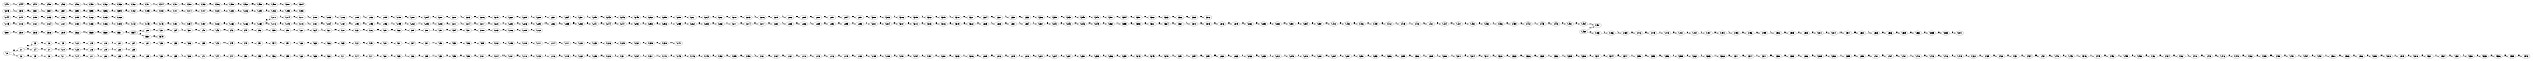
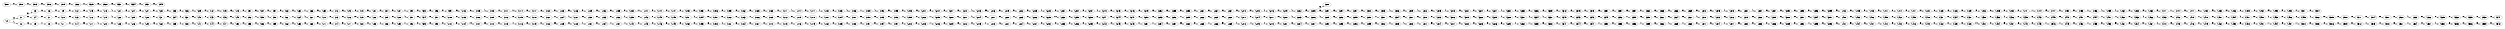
edge "S141" -> "S144": added, label "P"
edge "S372" -> "S375": added, label "G"
edge "S438" -> "S441": added, label "L"
edge "S112" -> "S115": added, label "K"
edge "S288" -> "S291": now "S285" -> "S291"
edge "S169" -> "S171": now "S168" -> "S171"
edge "S460" -> "S457": reversed
edge "S534" -> "S28": now "S25" -> "S28"
